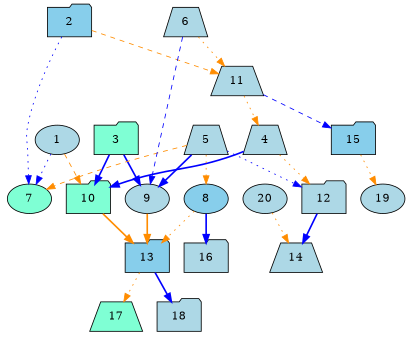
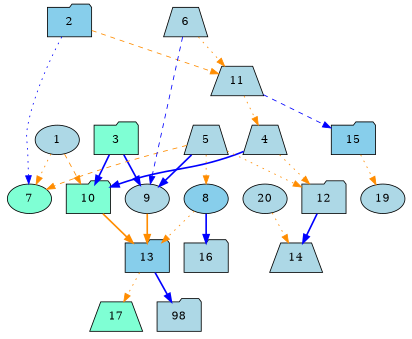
edge "1" -> "7": color blue -> darkorange
edge "5" -> "12": color blue -> darkorange
node "18": label "18" -> "98"
